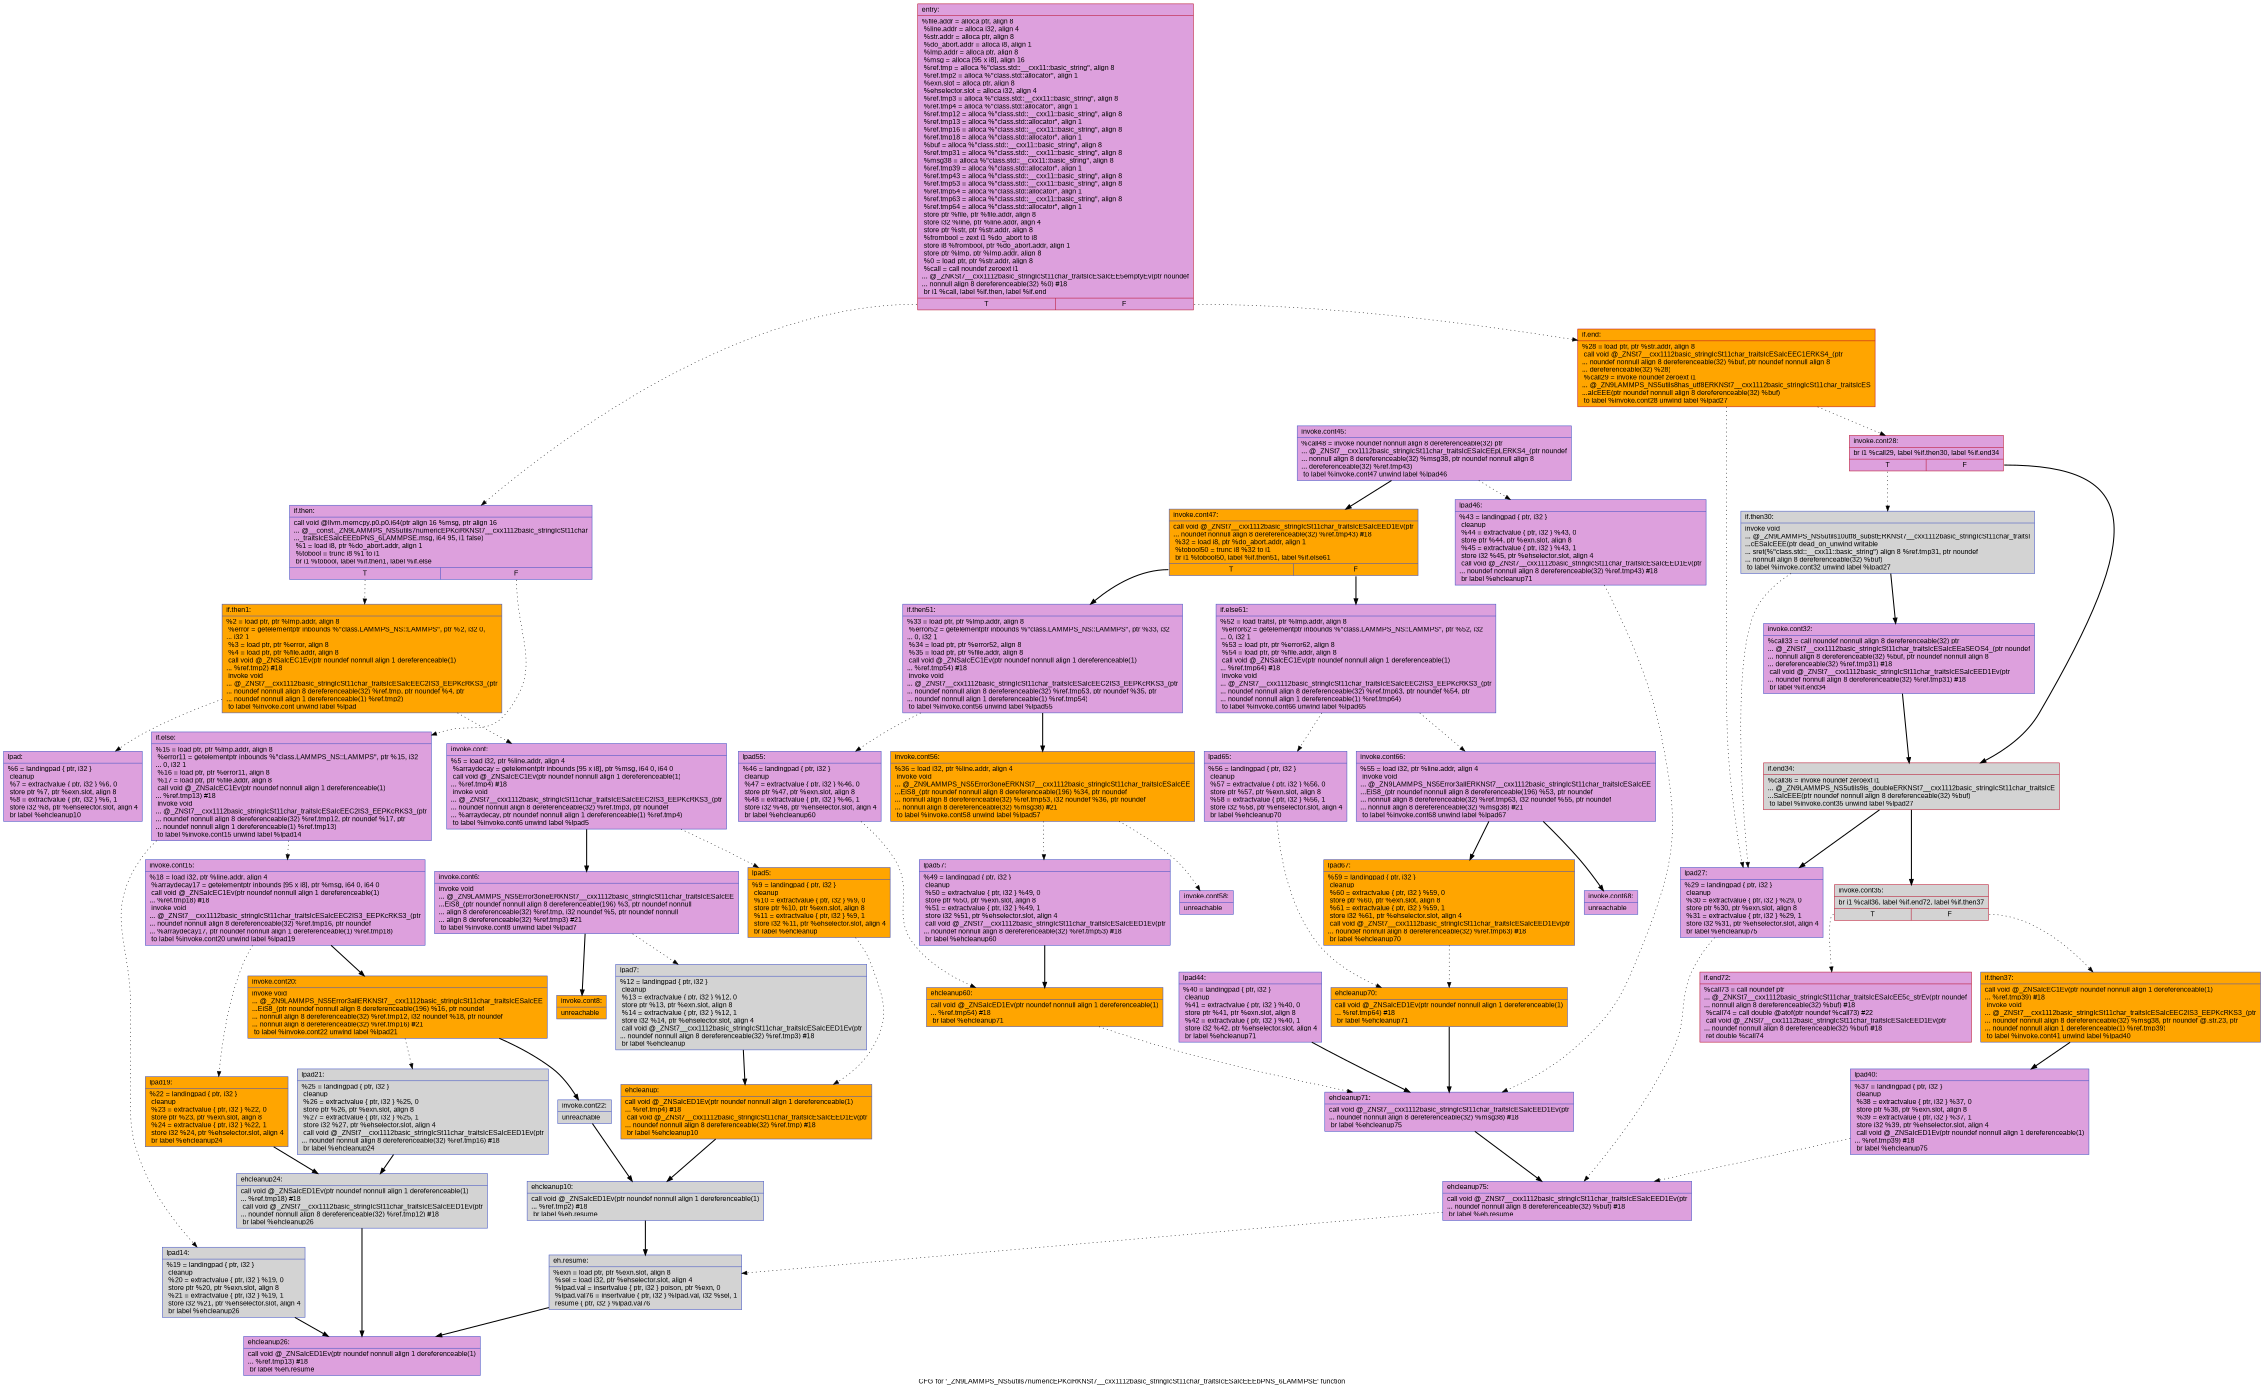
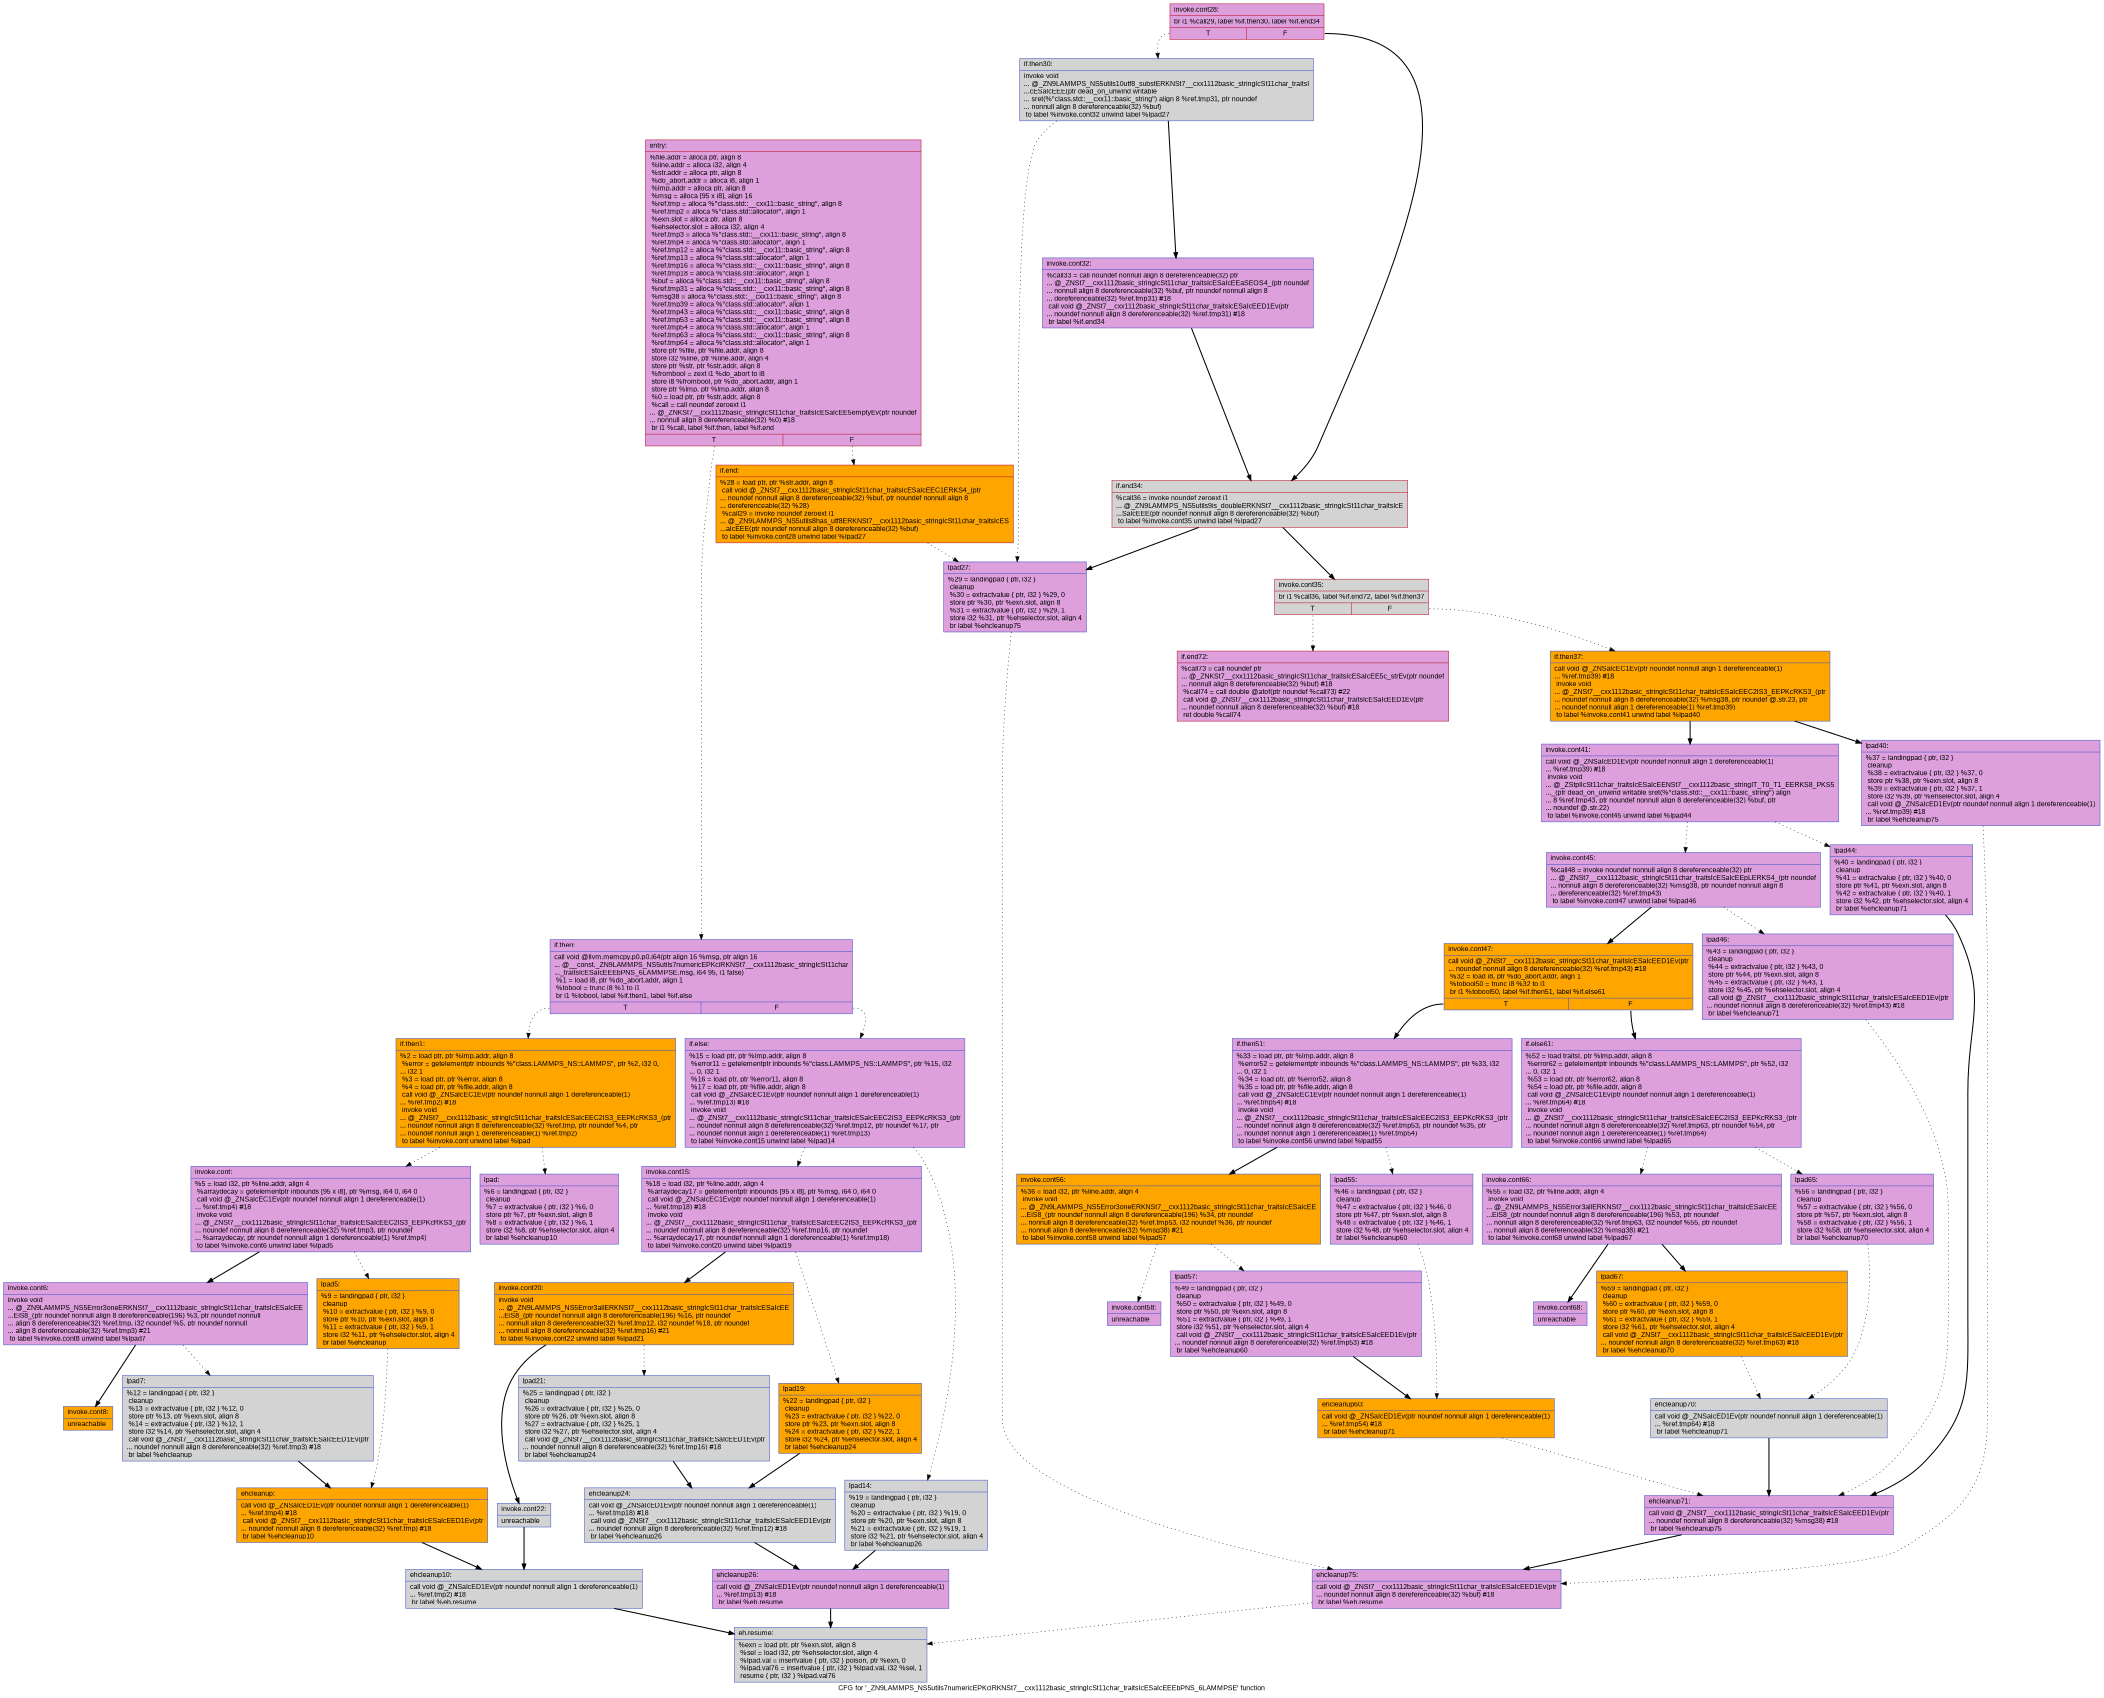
edge "if.end:" -> "invoke.cont28:": removed
node "invoke.cont41:": added
node "ehcleanup70:": fillcolor orange -> lightgrey
edge "eh.resume:" -> "ehcleanup26:": reversed
